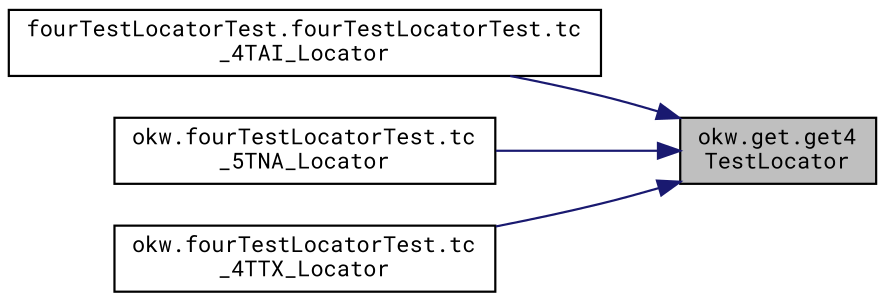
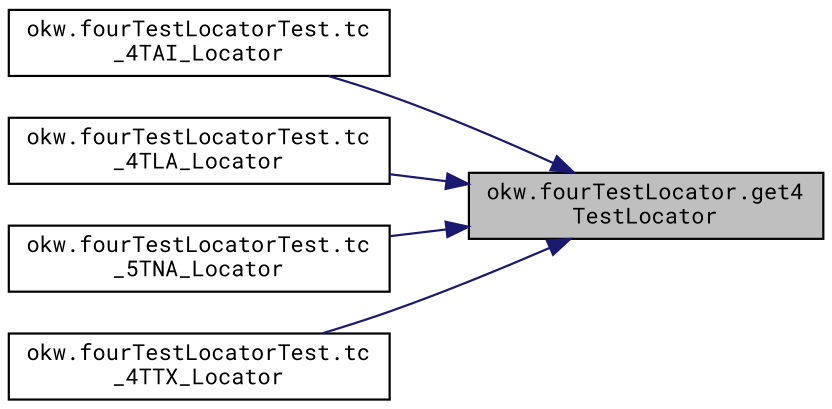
node "fourTestLocatorTest.fourTestLocatorTest.tc _4TAI_Locator": label "fourTestLocatorTest.fourTestLocatorTest.tc _4TAI_Locator" -> "okw.fourTestLocatorTest.tc _4TAI_Locator"
node "okw.fourTestLocatorTest.tc _4TLA_Locator": added
node "okw.get.get4 TestLocator": label "okw.get.get4 TestLocator" -> "okw.fourTestLocator.get4 TestLocator"
